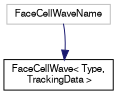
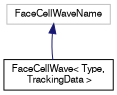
edge "FaceCellWaveName" -> "FaceCellWave< Type, TrackingData >": reversed
